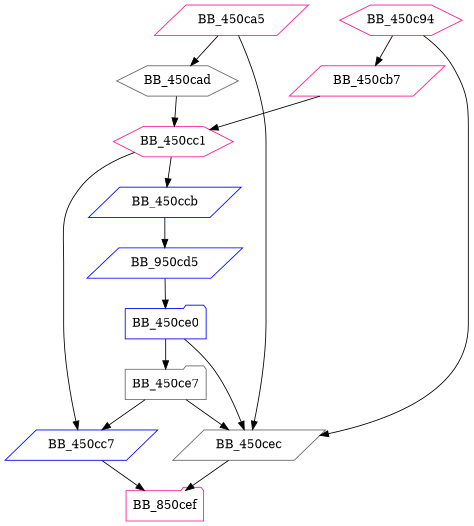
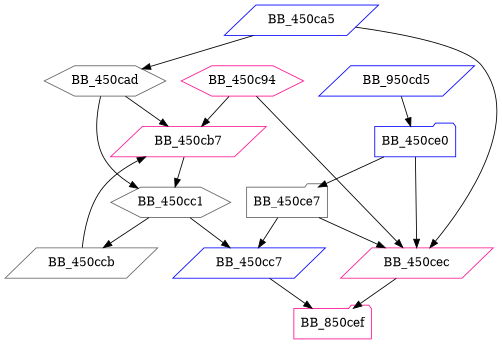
node "BB_450ca5": color deeppink -> blue
edge "BB_450cad" -> "BB_450cb7": added
node "BB_450cc1": color deeppink -> gray40
node "BB_450ccb": color blue -> gray40
edge "BB_450ccb" -> "BB_950cd5": now "BB_450ccb" -> "BB_450cb7"
node "BB_450cec": color gray40 -> deeppink
